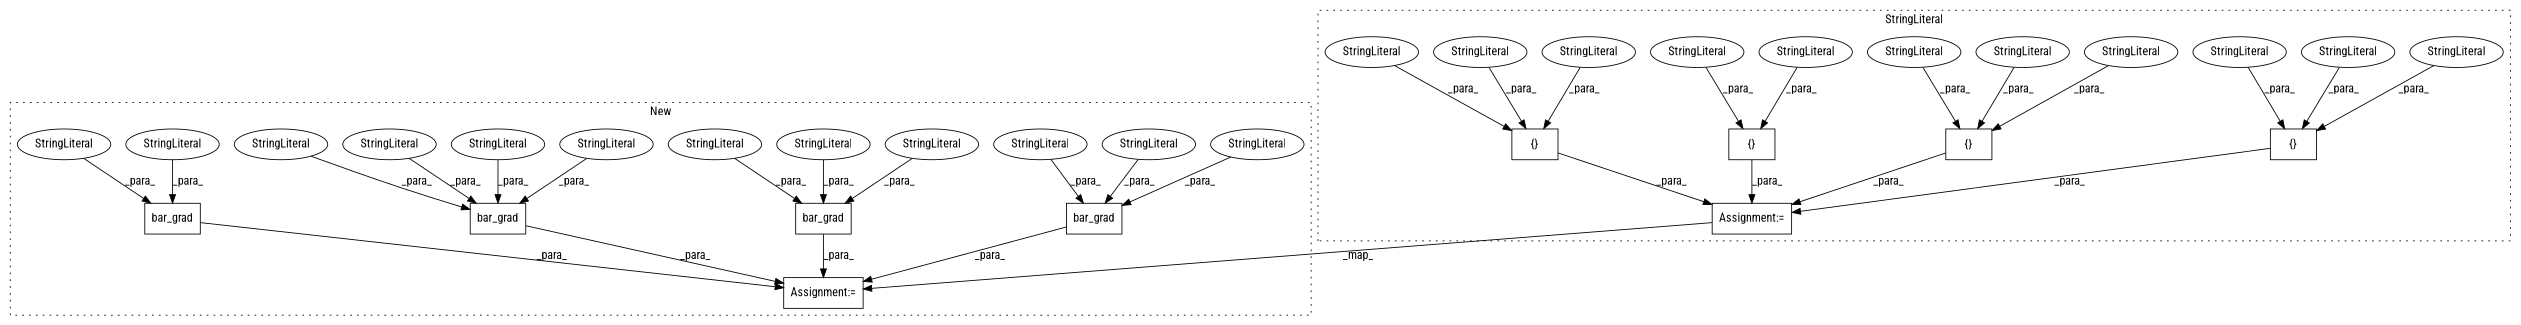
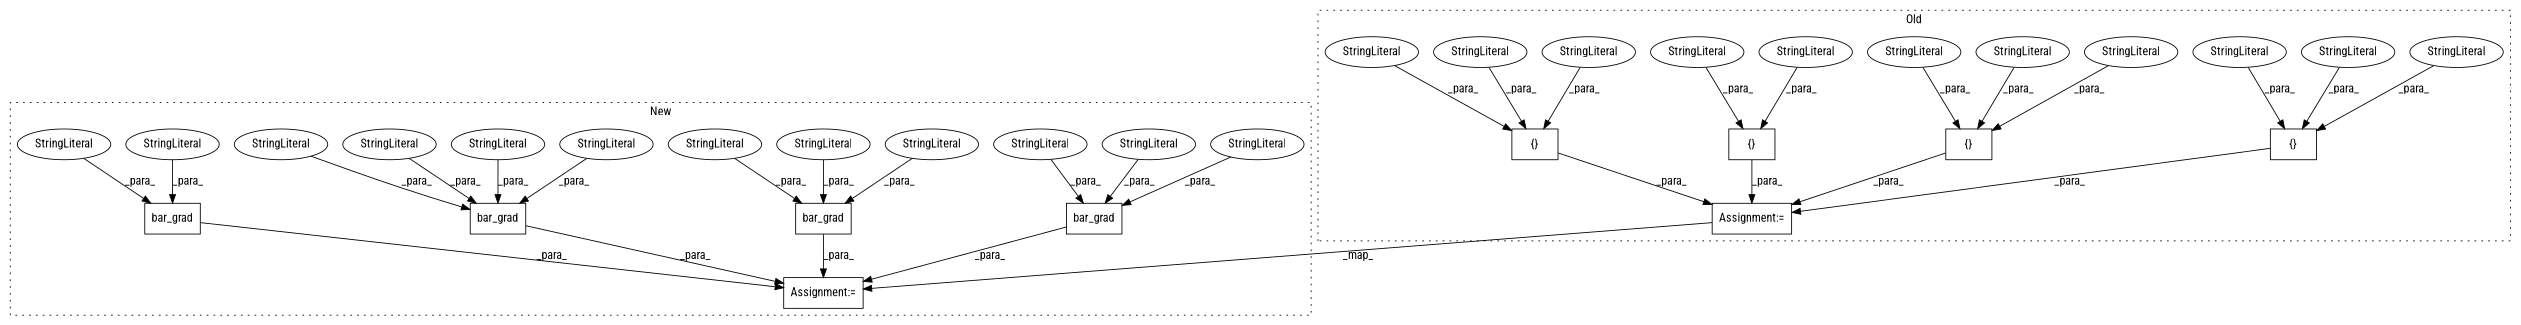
cluster "StringLiteral": label "StringLiteral" -> "Old"
